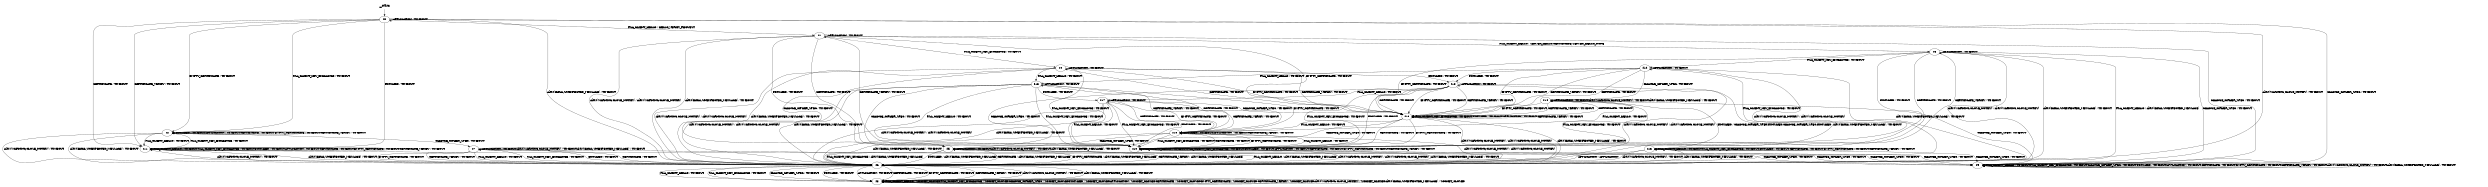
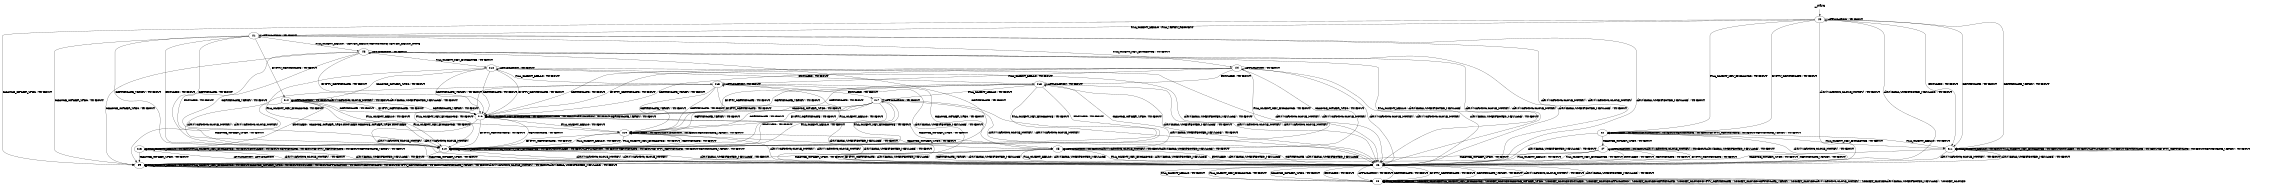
edge "s0" -> "s1": label "RSA_CLIENT_HELLO / HELLO_VERIFY_REQUEST" -> "RSA_CLIENT_HELLO / RSA_VERIFY_REQUEST"
edge "s1" -> "s16": now "s1" -> "s14"
